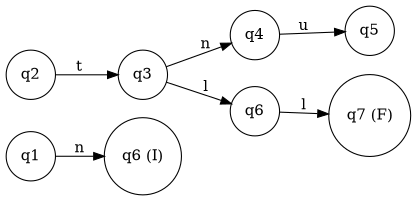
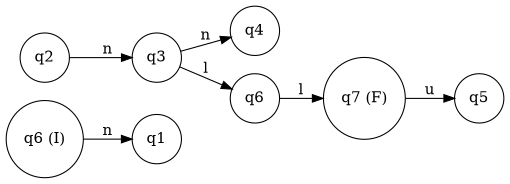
edge "q4" -> "q5": now "q7 (F)" -> "q5"
edge "q2" -> "q3": label "t" -> "n"
edge "q1" -> "q6 (I)": reversed
